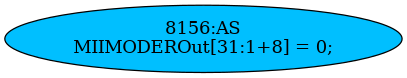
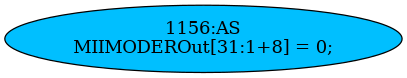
node "8156:AS MIIMODEROut[31:1+8] = 0;": label "8156:AS MIIMODEROut[31:1+8] = 0;" -> "1156:AS MIIMODEROut[31:1+8] = 0;"
